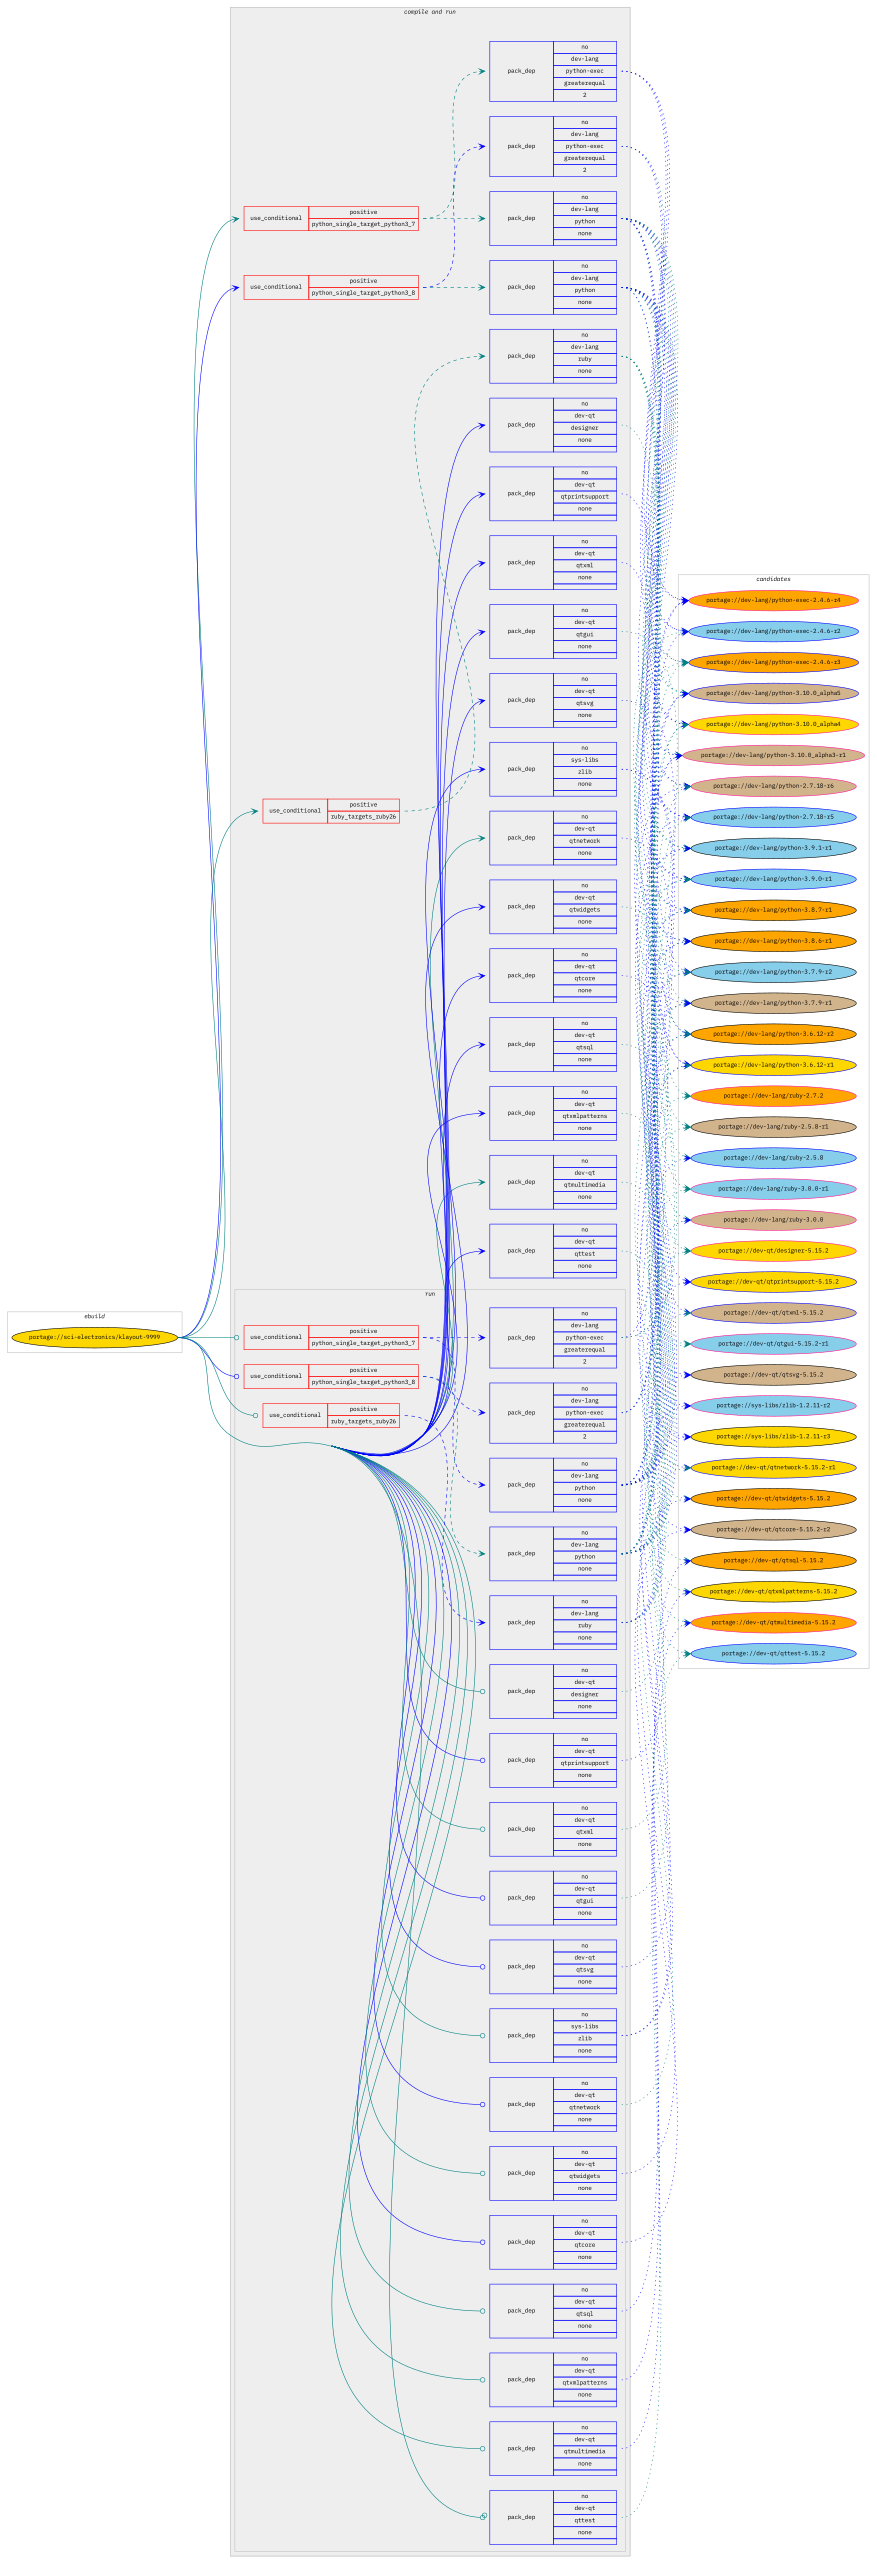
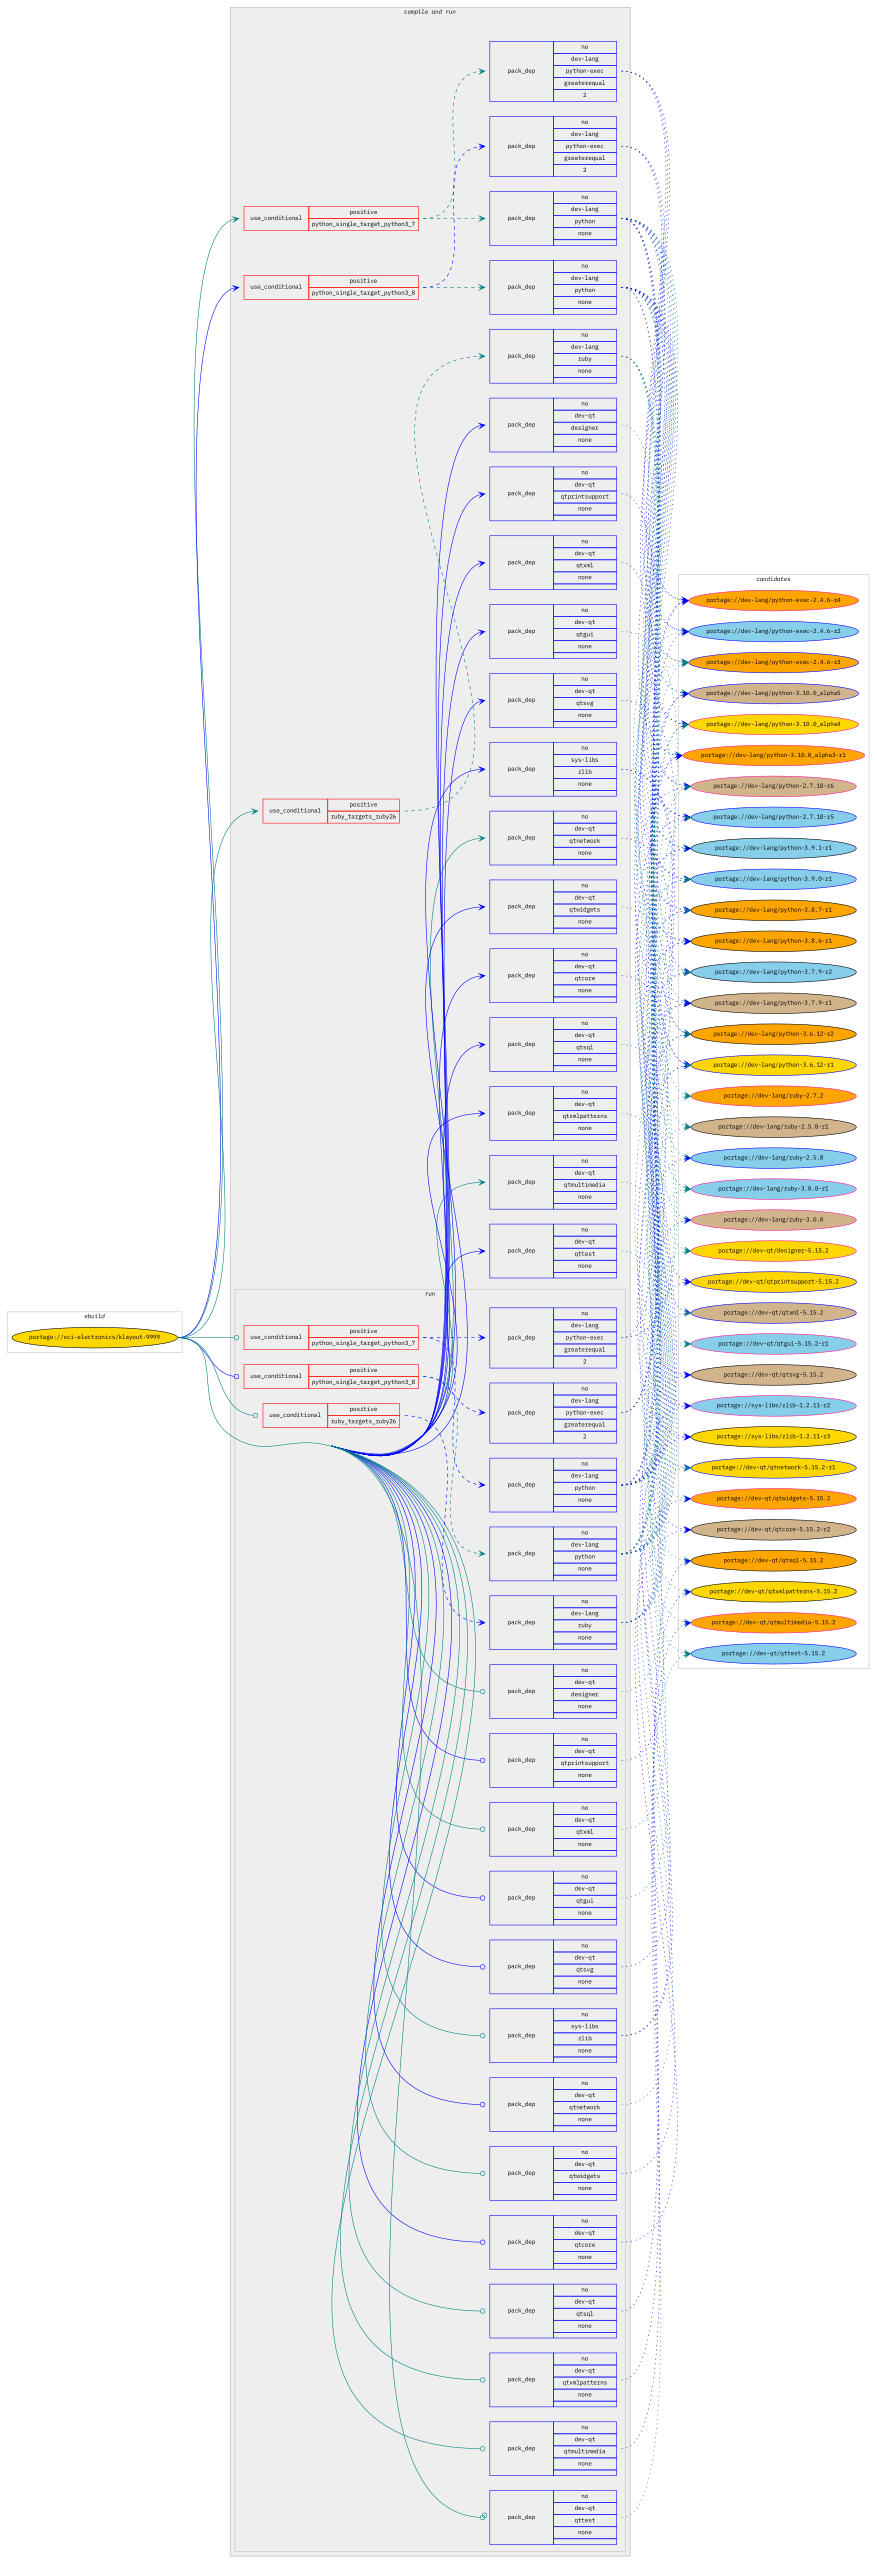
node "portage://dev-lang/python-3.10.0_alpha3-r1": fillcolor tan -> orange
node "portage://dev-qt/qtwidgets-5.15.2": color black -> deeppink
